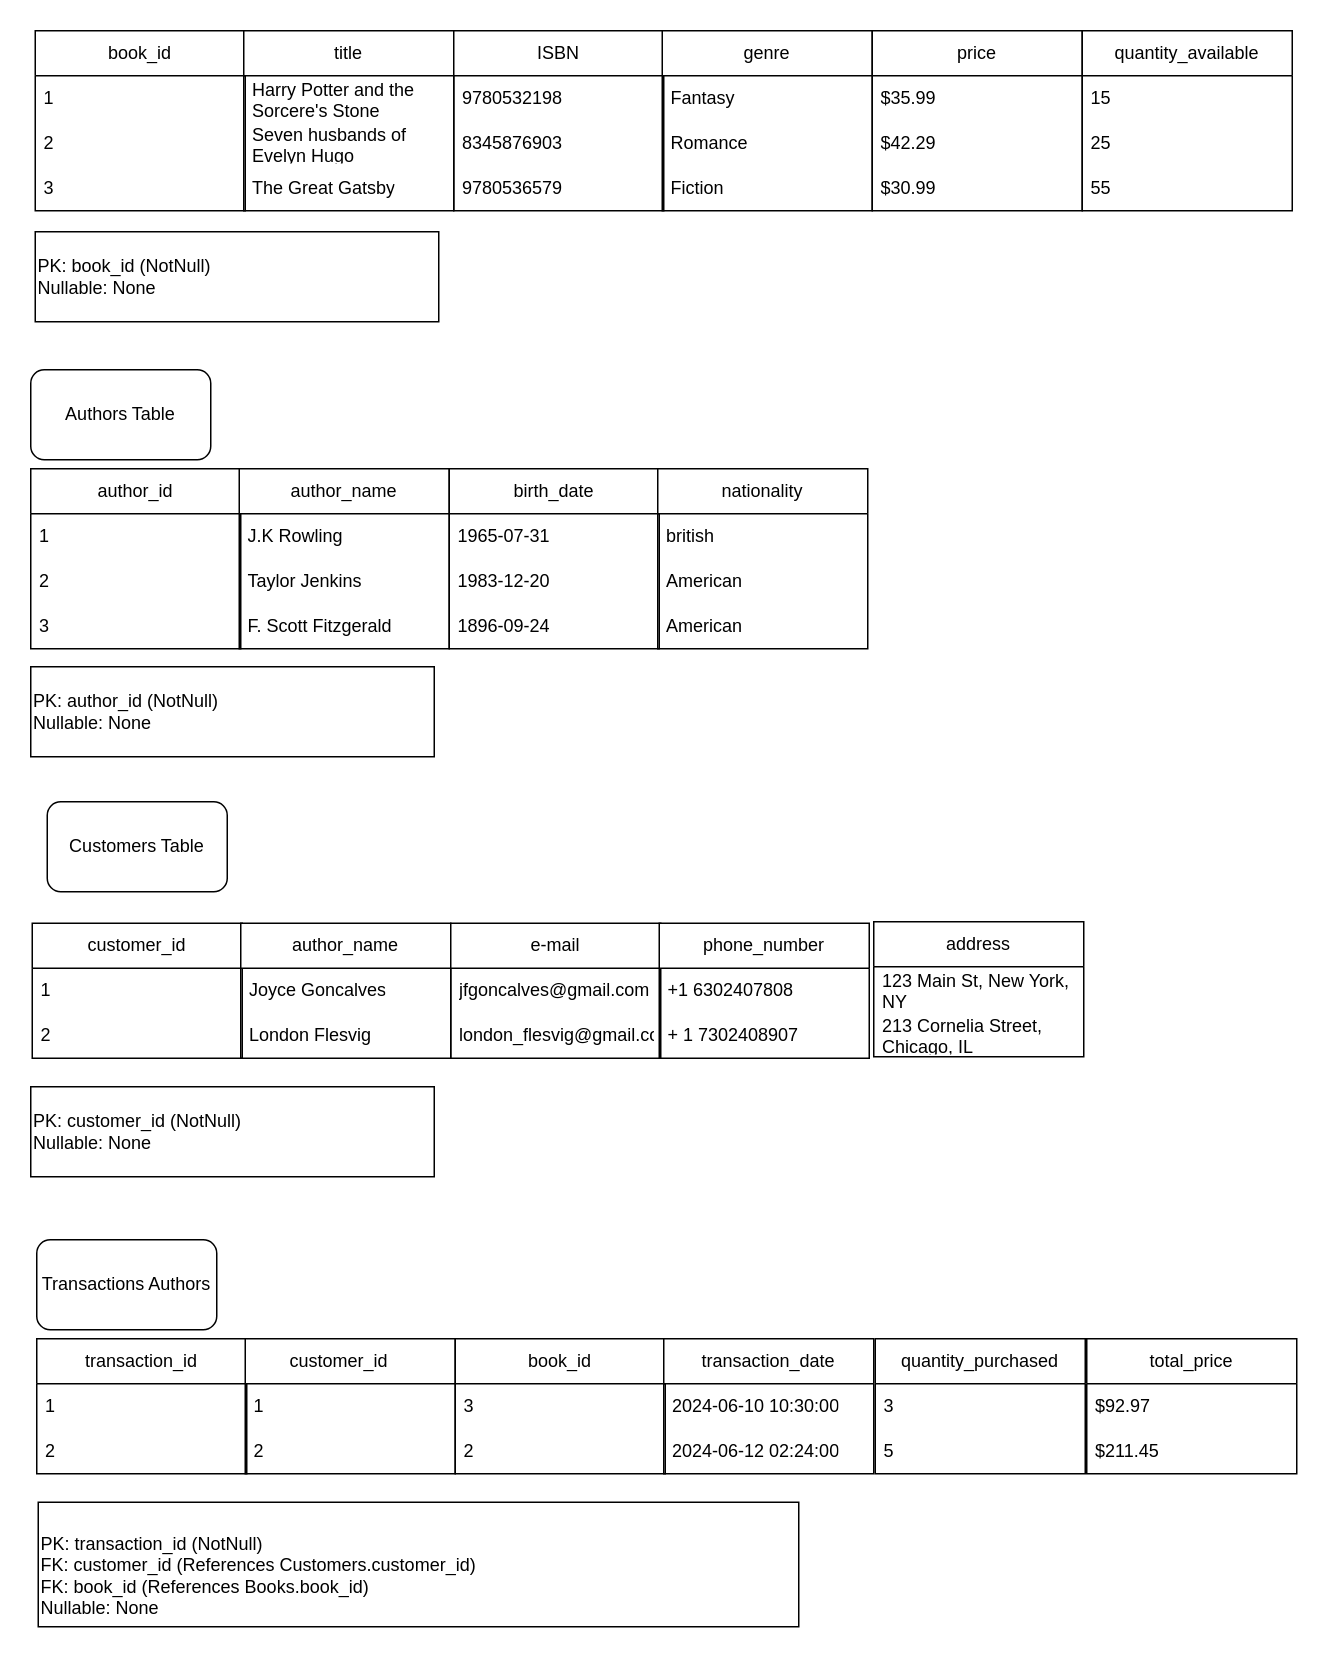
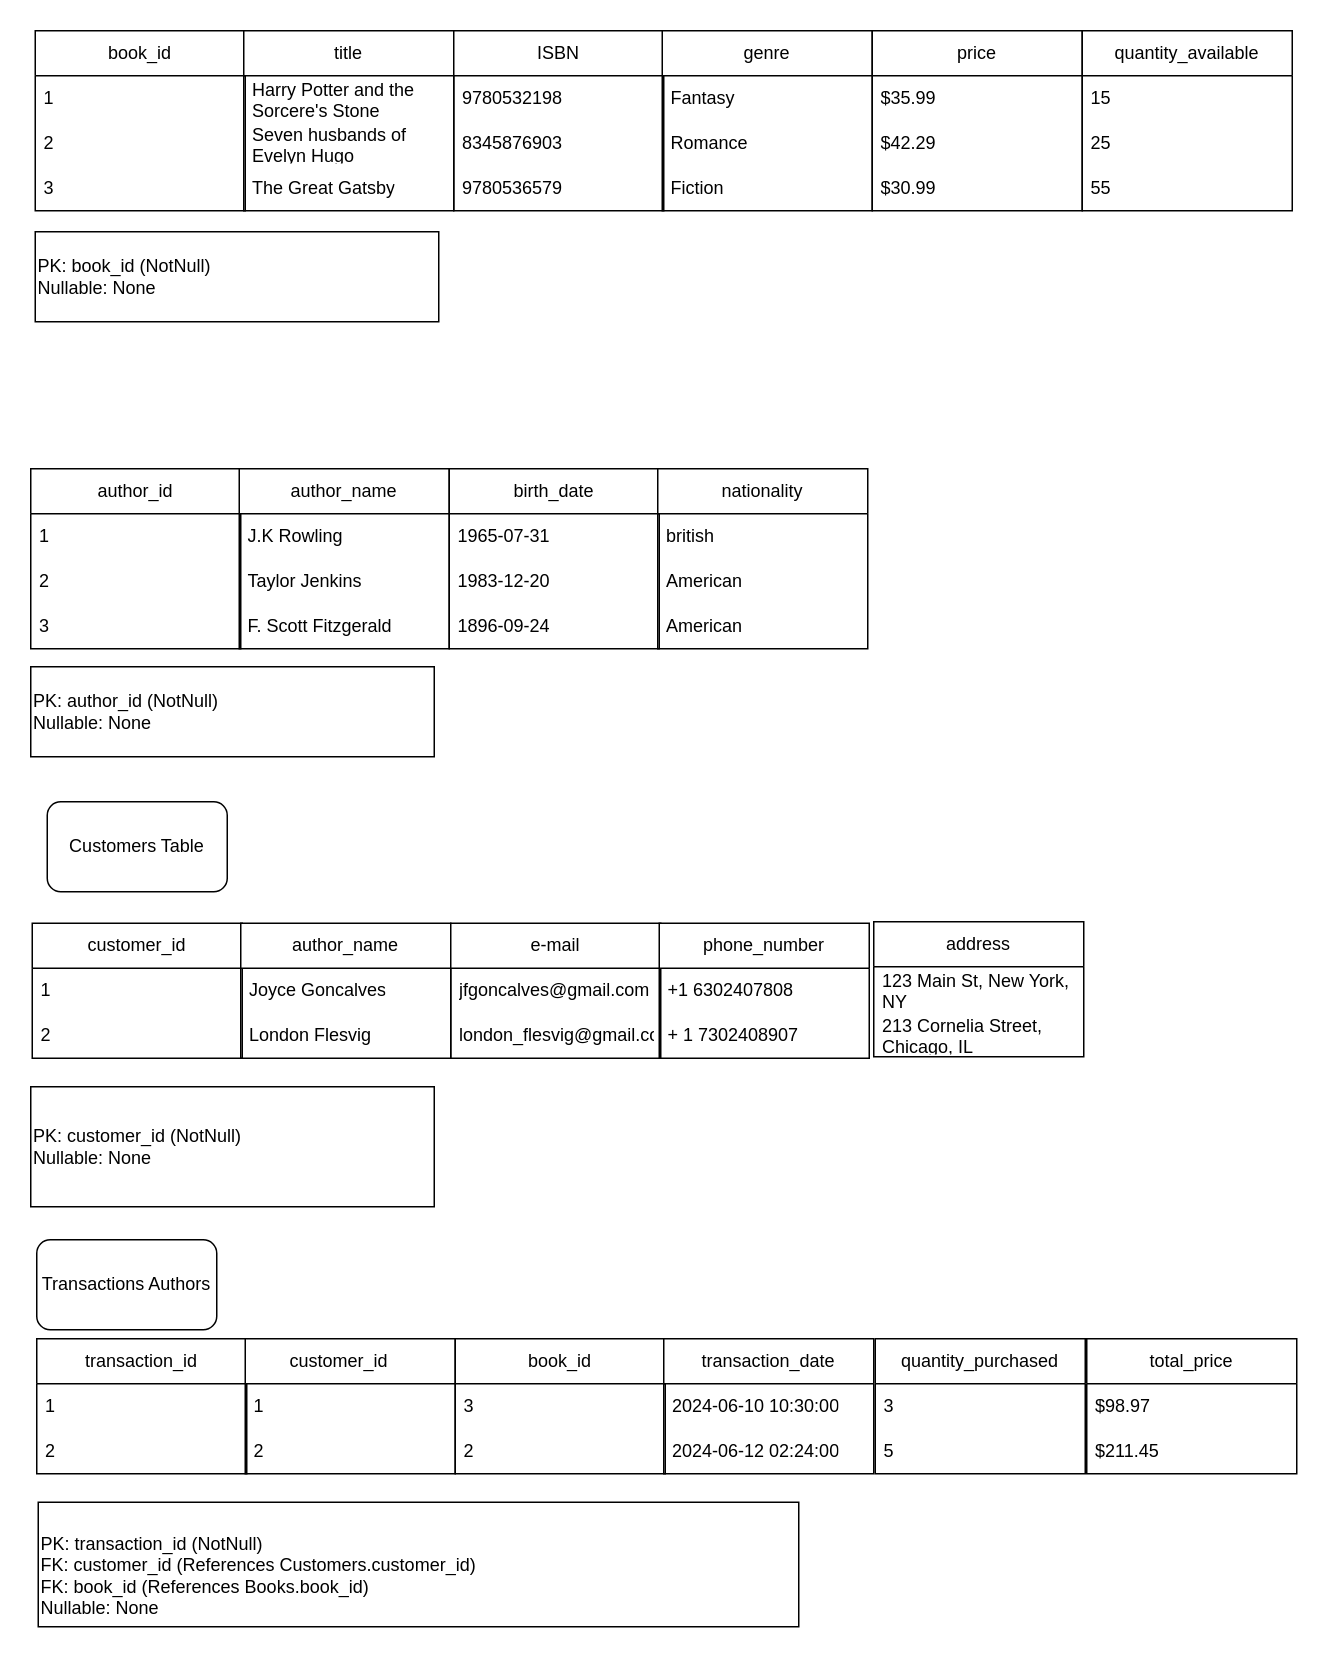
node "Authors Table": removed
node "PK: customer_id (NotNull) Nullable: None": size 404x90 -> 404x120
node "$92.97": label "$92.97" -> "$98.97"
